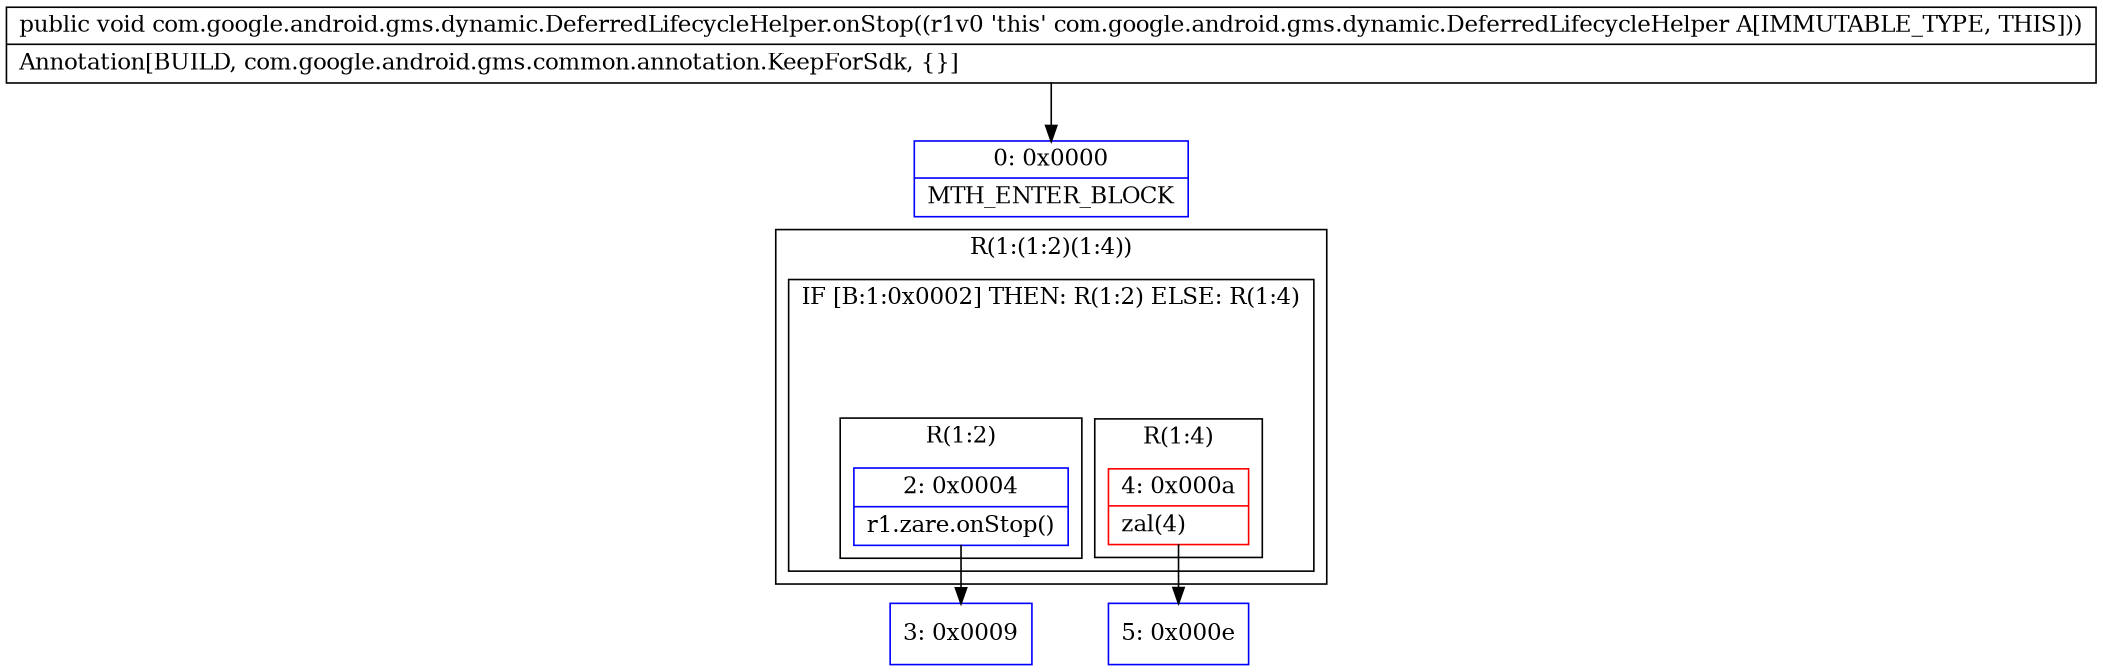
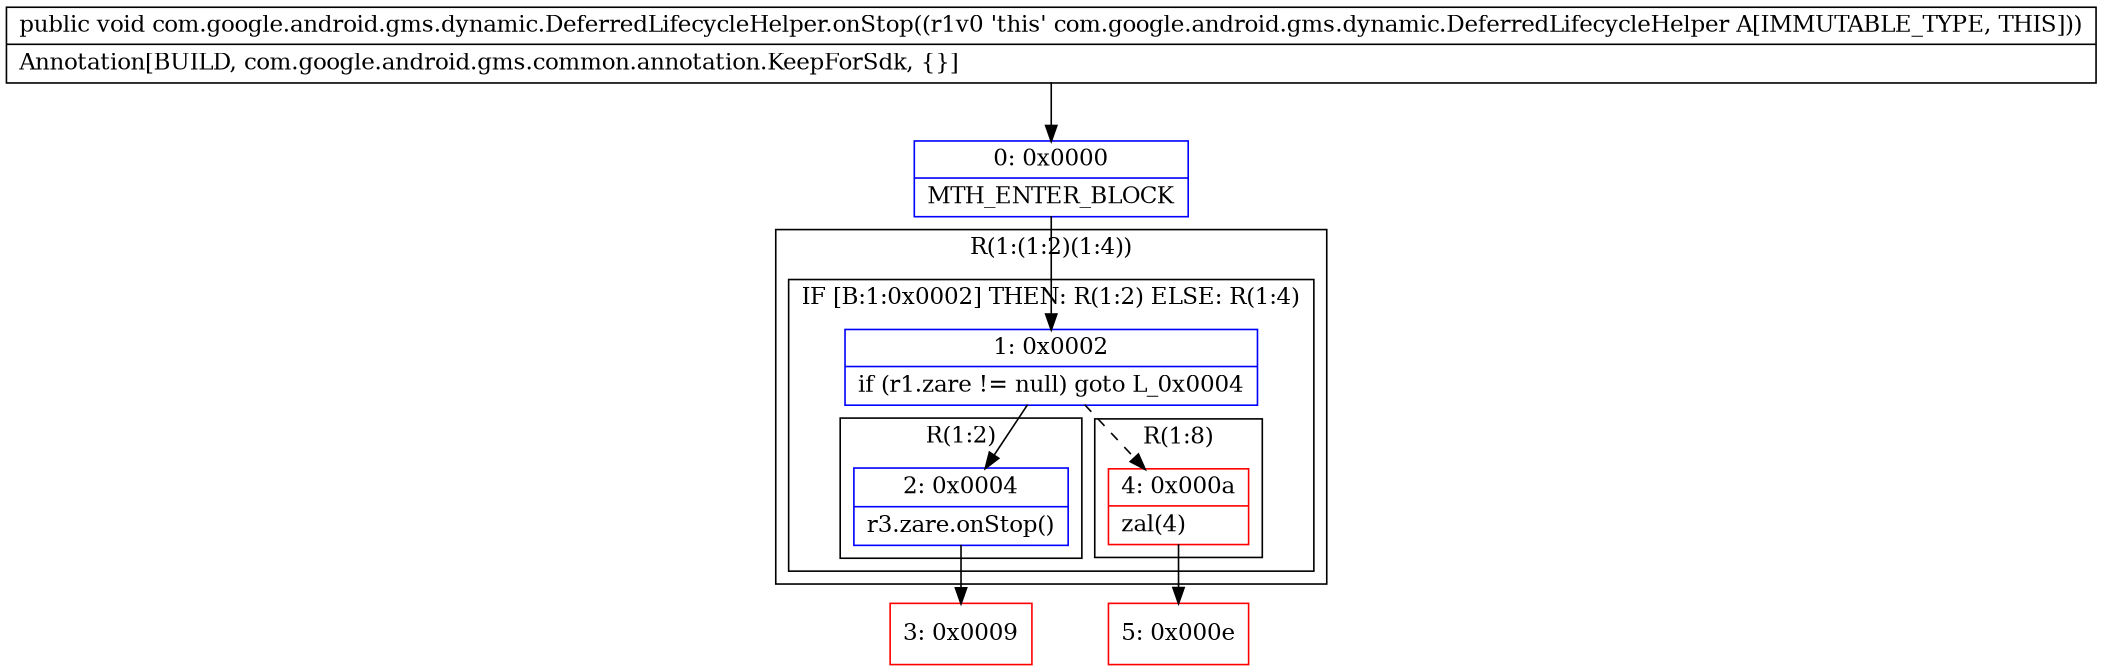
node "1: 0x0002": added
cluster "R(1:4)": label "R(1:4)" -> "R(1:8)"
node "2: 0x0004": text "r1.zare.onStop()" -> "r3.zare.onStop()"
node "3: 0x0009": color blue -> red
node "5: 0x000e": color blue -> red
